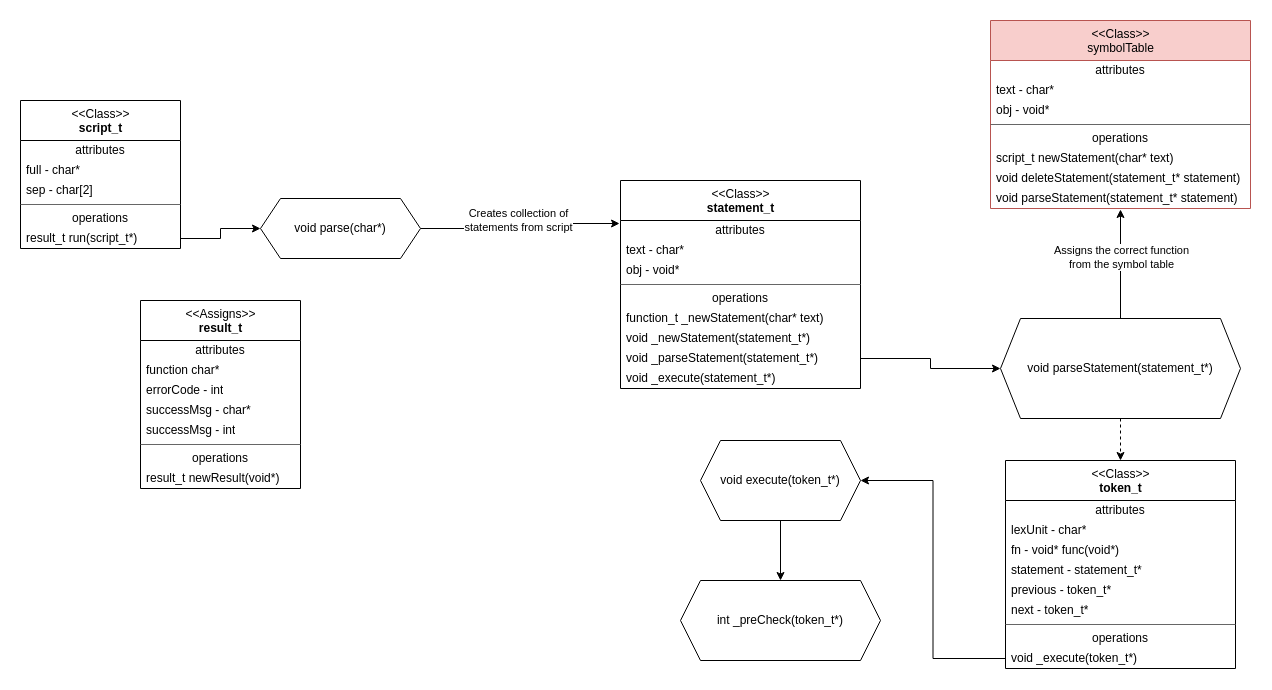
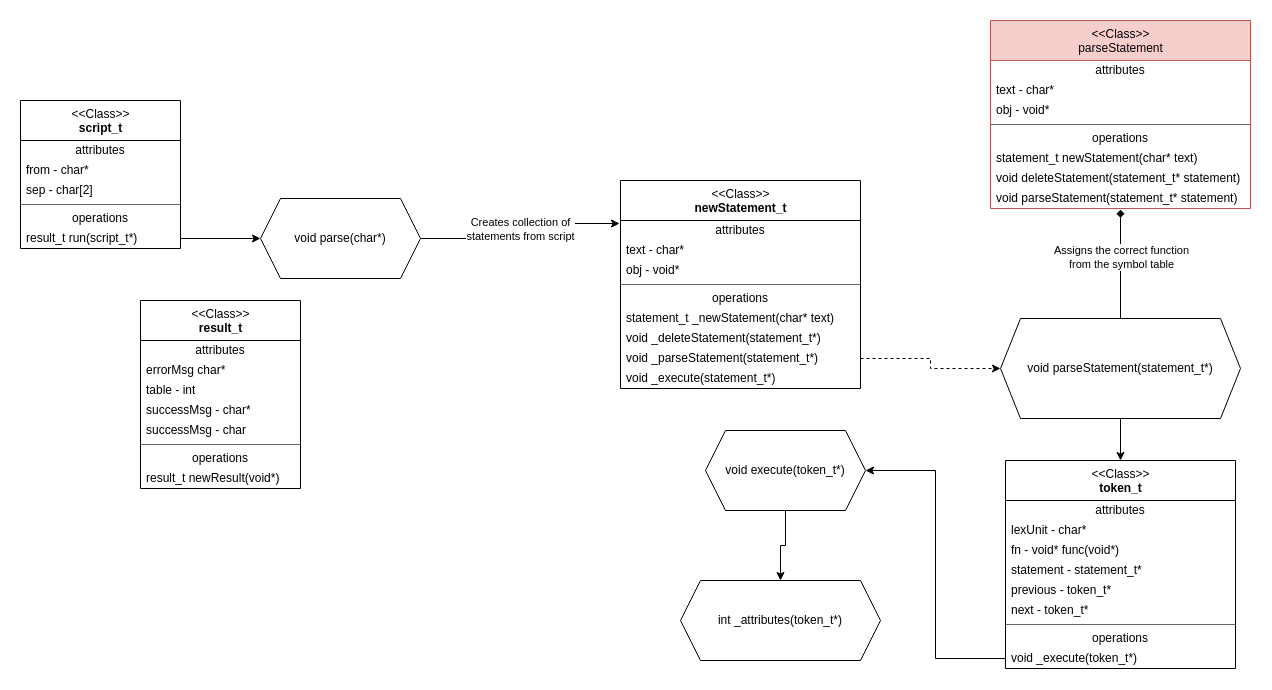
node "<<Class>> symbolTable": label "<<Class>> symbolTable" -> "<<Class>> parseStatement"
node "script_t newStatement(char* text)": label "script_t newStatement(char* text)" -> "statement_t newStatement(char* text)"
node "full - char*": label "full - char*" -> "from - char*"
node "<<Class>> statement_t": label "<<Class>> statement_t" -> "<<Class>> newStatement_t"
edge "void parseStatement(statement_t*)" -> "void parseStatement(statement_t* statement)": arrowhead classic -> diamond
node "void parse(char*)": size 160x60 -> 160x80
node "function_t _newStatement(char* text)": label "function_t _newStatement(char* text)" -> "statement_t _newStatement(char* text)"
node "<<Assigns>> result_t": label "<<Assigns>> result_t" -> "<<Class>> result_t"
node "void _newStatement(statement_t*)": label "void _newStatement(statement_t*)" -> "void _deleteStatement(statement_t*)"
edge "void _parseStatement(statement_t*)" -> "void parseStatement(statement_t*)": style solid -> dashed
node "function char*": label "function char*" -> "errorMsg char*"
node "errorCode - int": label "errorCode - int" -> "table - int"
node "successMsg - int": label "successMsg - int" -> "successMsg - char"
edge "void parseStatement(statement_t*)" -> "<<Class>> token_t": style dashed -> solid
node "void execute(token_t*)": moved (781, 481) -> (786, 471)
node "int _preCheck(token_t*)": label "int _preCheck(token_t*)" -> "int _attributes(token_t*)"
